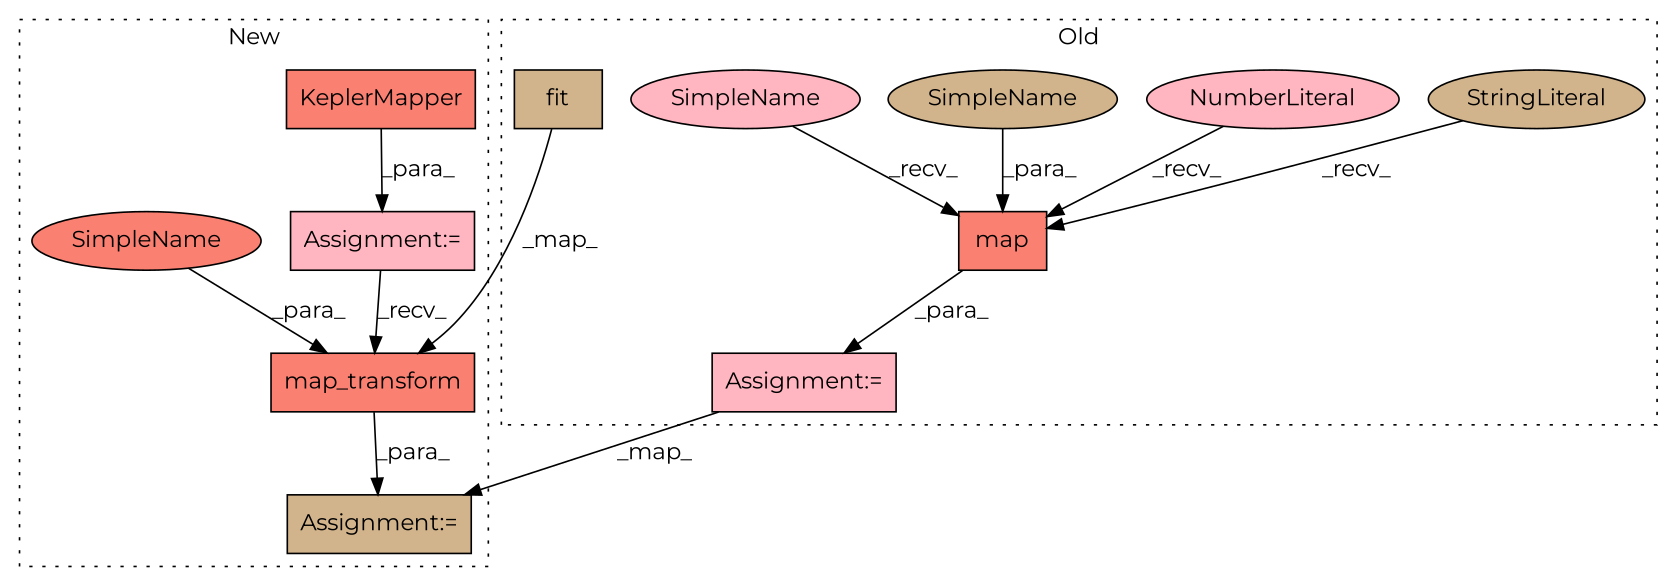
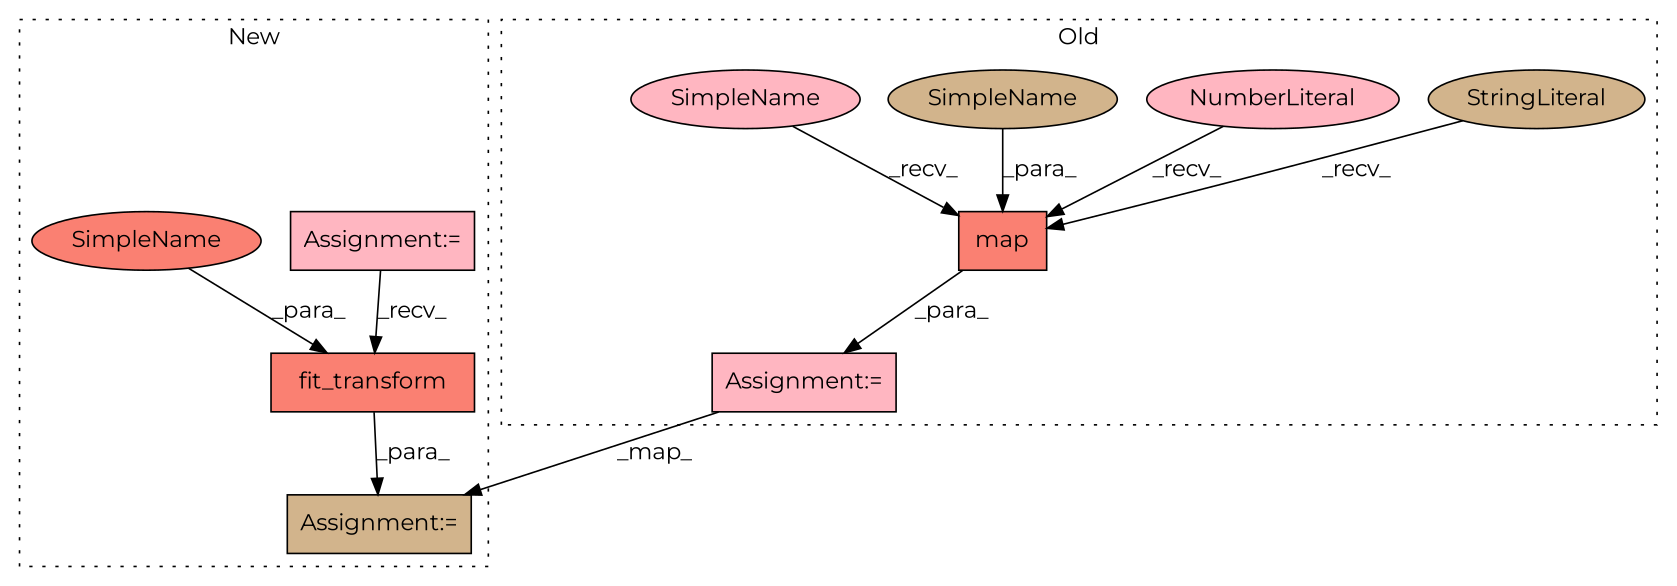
node "KeplerMapper": removed
node "fit": removed
node "map_transform": label "map_transform" -> "fit_transform"
